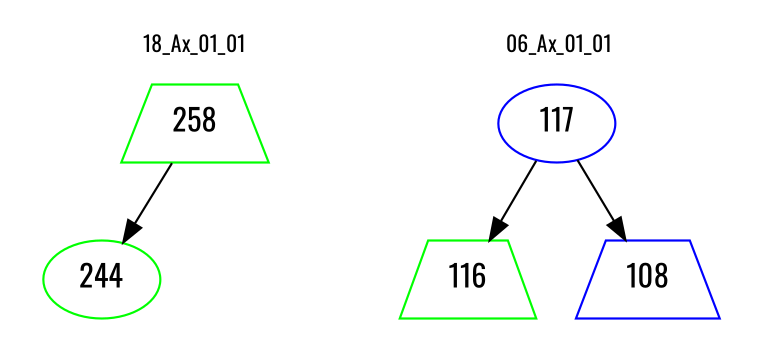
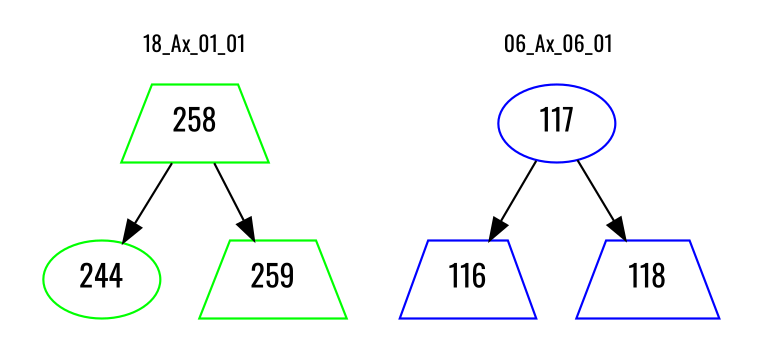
cluster "06_Ax_01_01": label "06_Ax_01_01" -> "06_Ax_06_01"
node "259": added
node "116": color green -> blue
node "108": label "108" -> "118"
